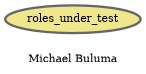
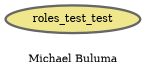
node "roles_under_test": label "roles_under_test" -> "roles_test_test"
